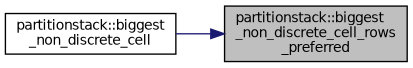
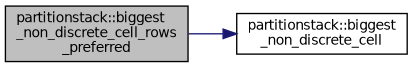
edge "partitionstack::biggest _non_discrete_cell" -> "partitionstack::biggest _non_discrete_cell_rows _preferred": reversed
